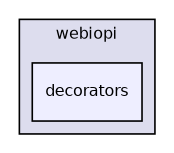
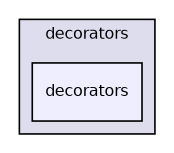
cluster "webiopi": label "webiopi" -> "decorators"
